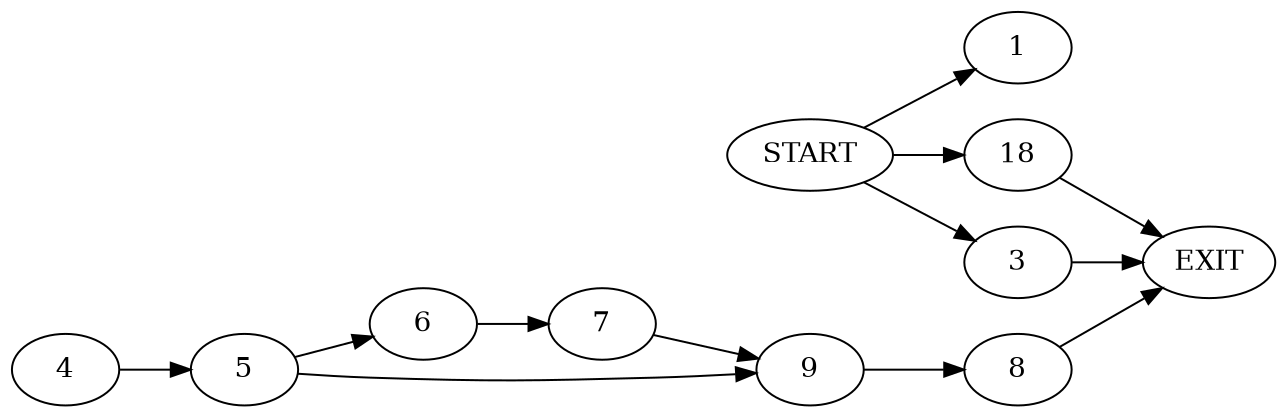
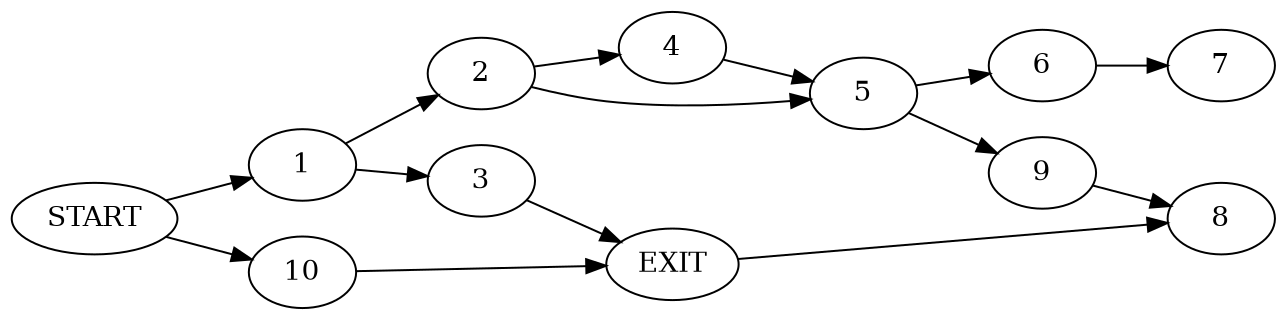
node "2": added
node "18": label "18" -> "10"
edge "START" -> "3": now "1" -> "3"
edge "8" -> "EXIT": reversed
edge "7" -> "9": removed
